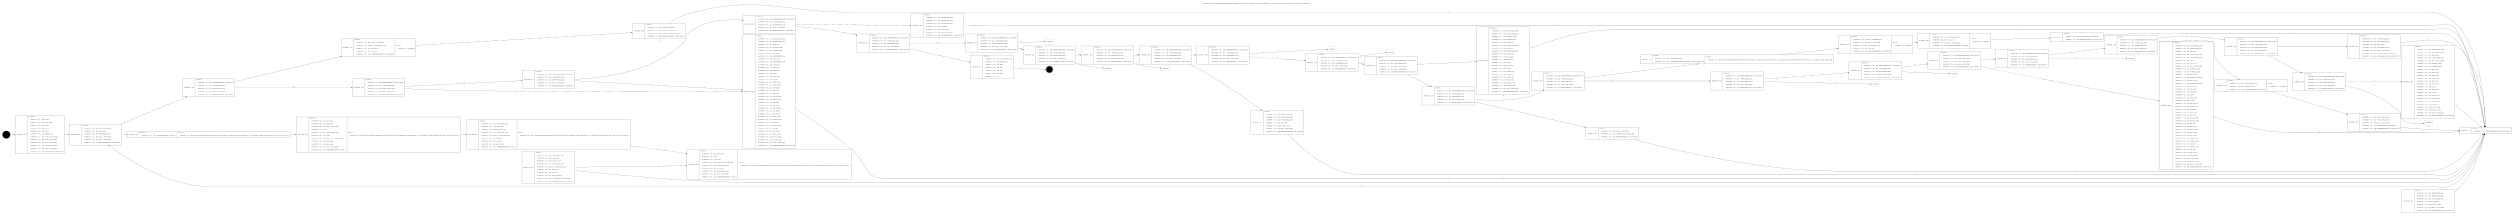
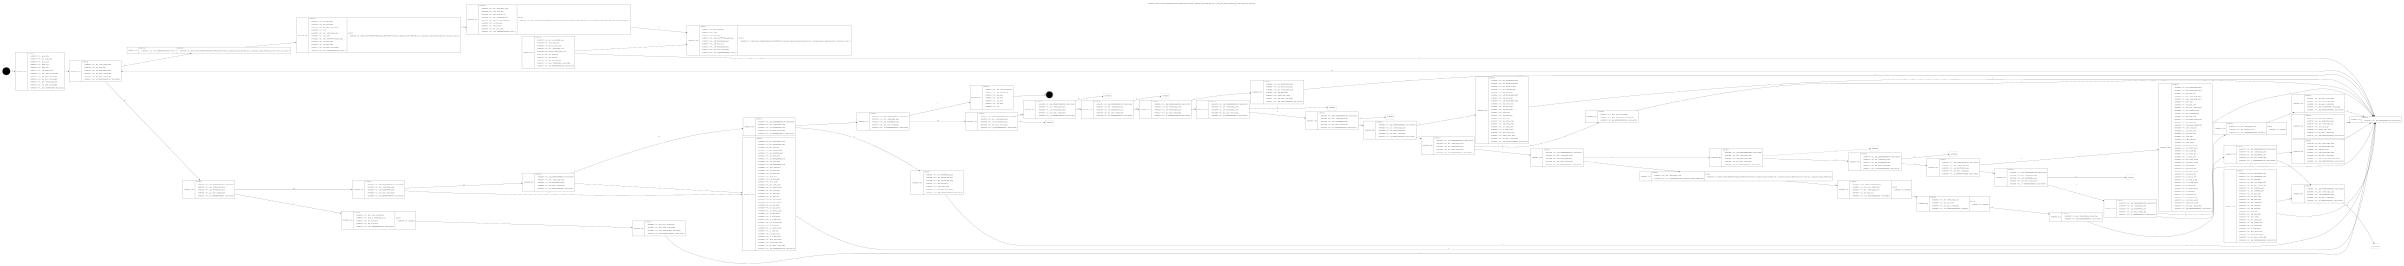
edge "0x401491 [25]" -> "0x401917 [89]": reversed
